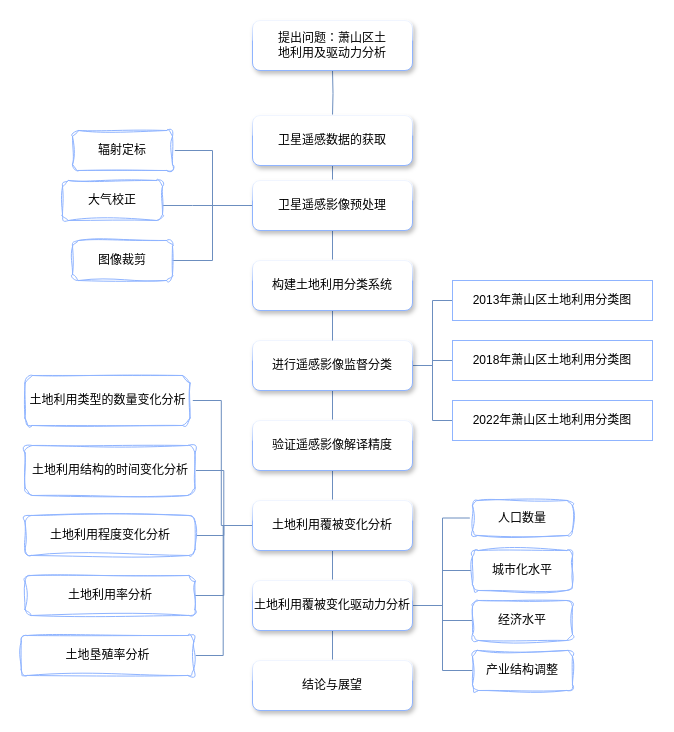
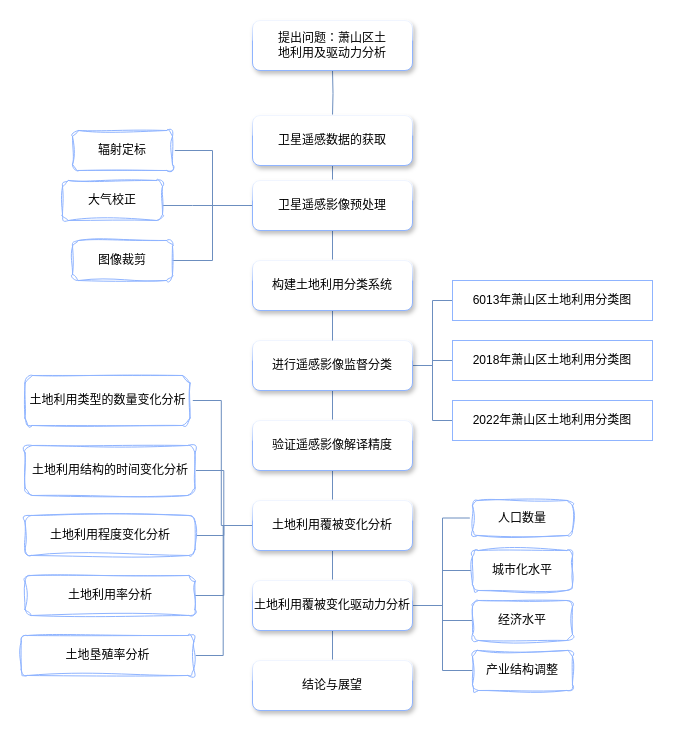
node "2013年萧山区土地利用分类图": label "2013年萧山区土地利用分类图" -> "6013年萧山区土地利用分类图"
